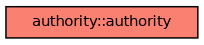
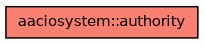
node "authority::authority": label "authority::authority" -> "aaciosystem::authority"
